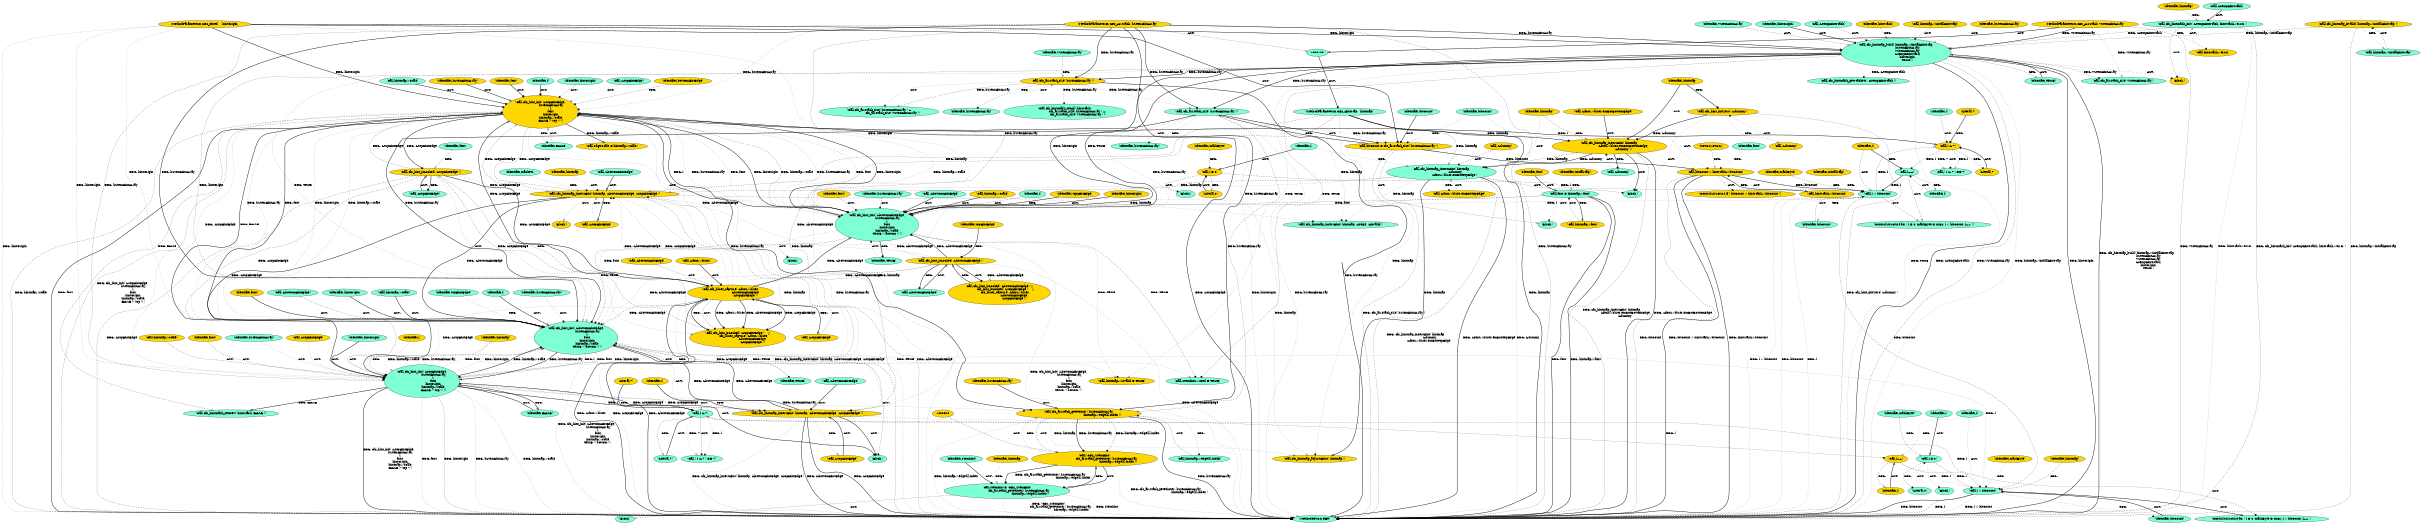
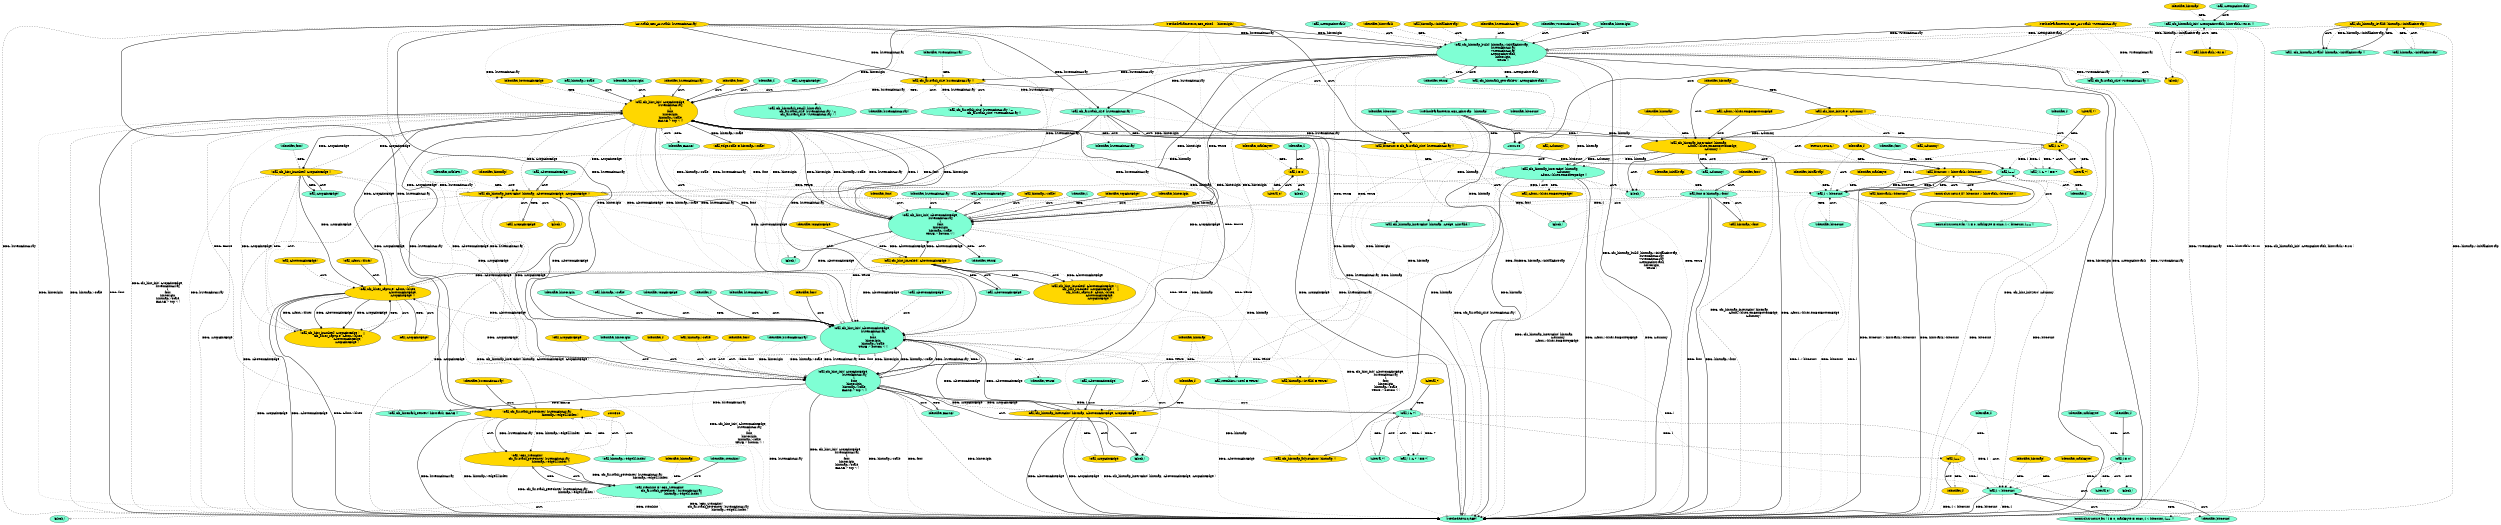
node "(MethodParameterIn,CF2_ArrStack  hStemHintArray)": label "(MethodParameterIn,CF2_ArrStack  hStemHintArray)" -> "(ArrStack,CF2_ArrStack  hStemHintArray)"
edge "(Call,hintMask->error)" -> "(Call,cf2_hintmask_init( &tempHintMask, hintMask->error ))": arrowhead onormal -> dot
edge "(MethodParameterIn,CF2_ArrStack  vStemHintArray)" -> "1000140": arrowhead onormal -> dot
node "(Call,!cf2_hintmap_isValid( hintmap->initialHintMap ))": added
edge "1000140" -> "(MethodParameterIn,CF2_HintMap   hintmap)": reversed
edge "(Call,hintmap->font)" -> "(Call,font = hintmap->font)": arrowhead dot -> onormal
edge "(Call,cf2_hint_isLocked( &bottomHintEdge ))" -> "(MethodReturn,RET)": now "(Call,hintmap->isValid = TRUE)" -> "(MethodReturn,RET)"
